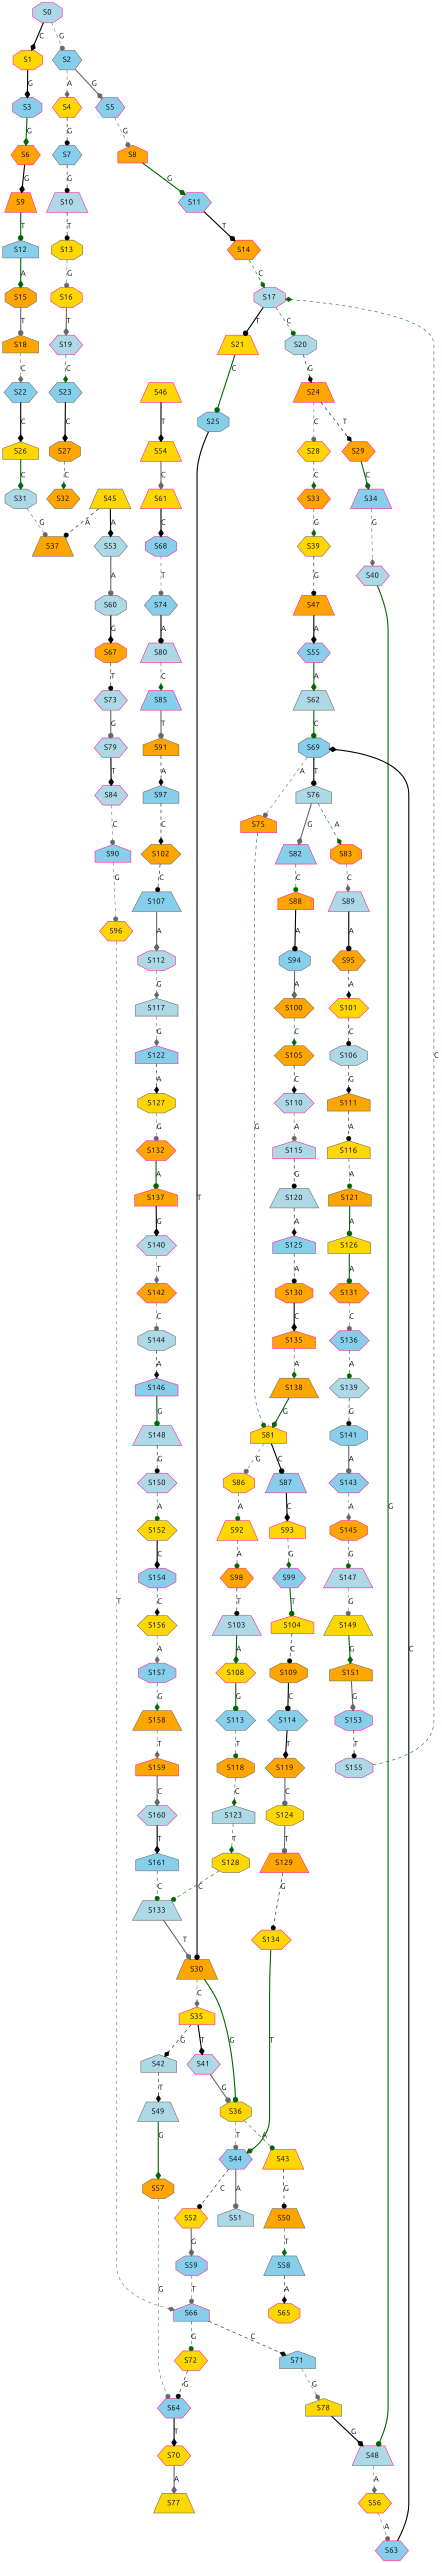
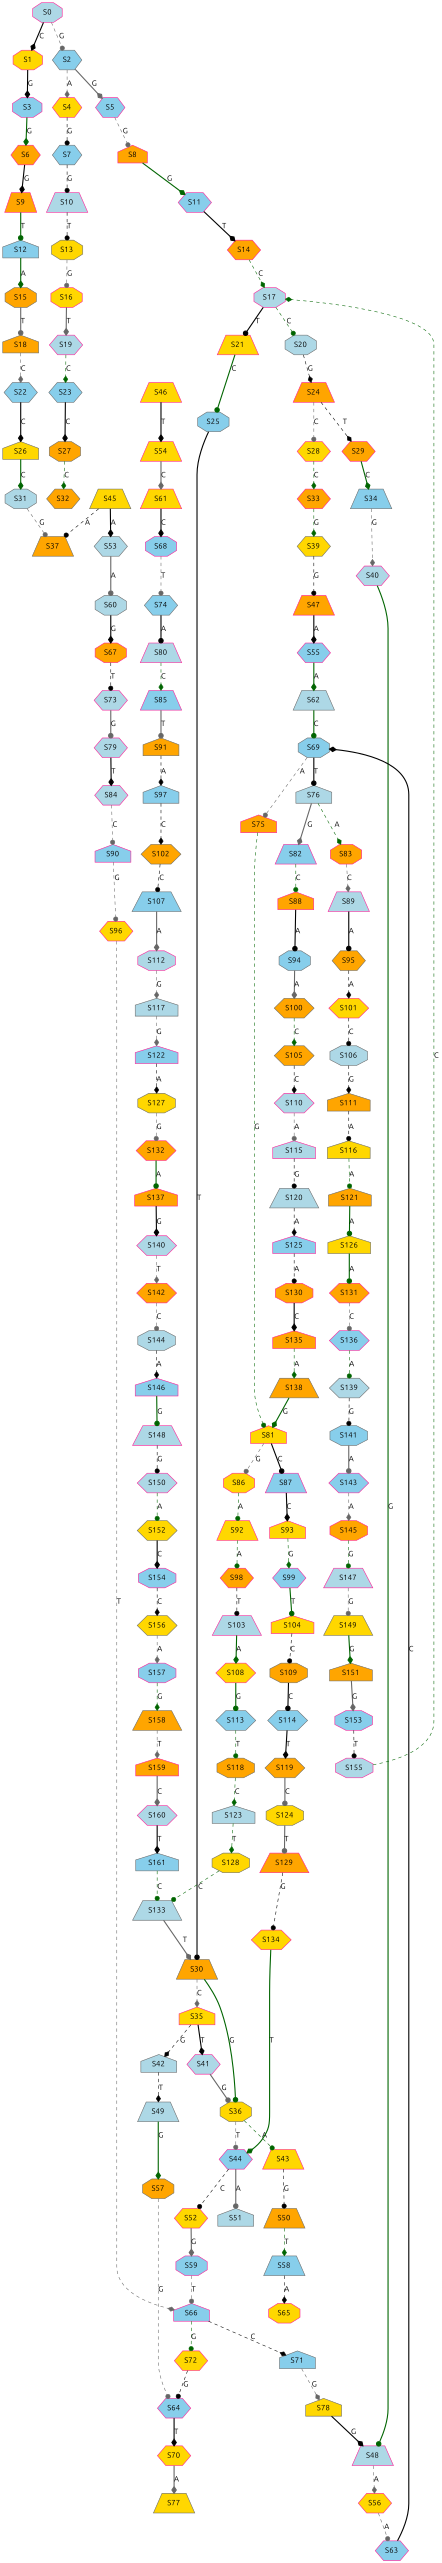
node "S34": color deeppink -> gray40
